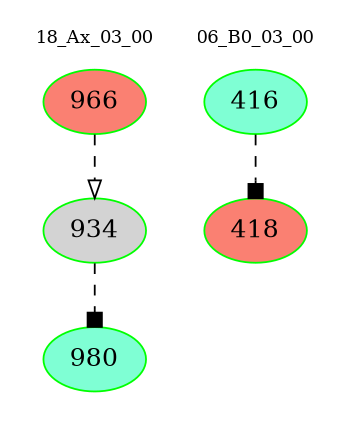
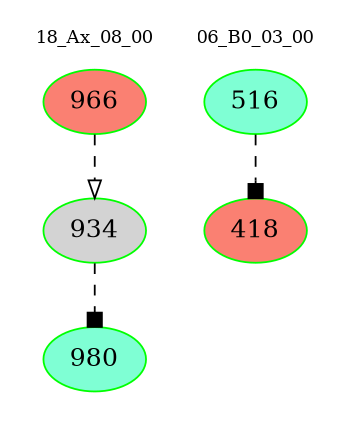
cluster "18_Ax_03_00": label "18_Ax_03_00" -> "18_Ax_08_00"
node "416": label "416" -> "516"
